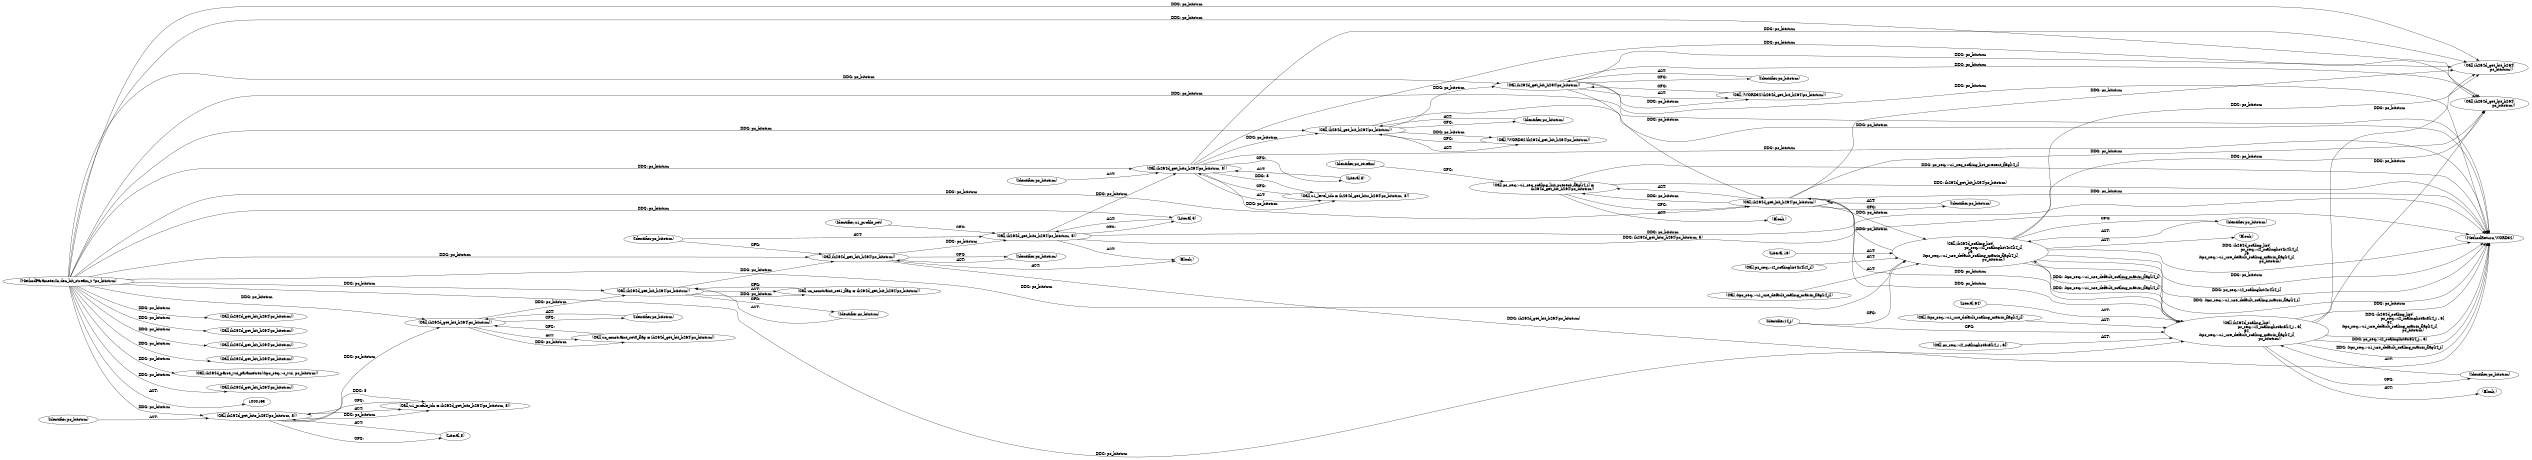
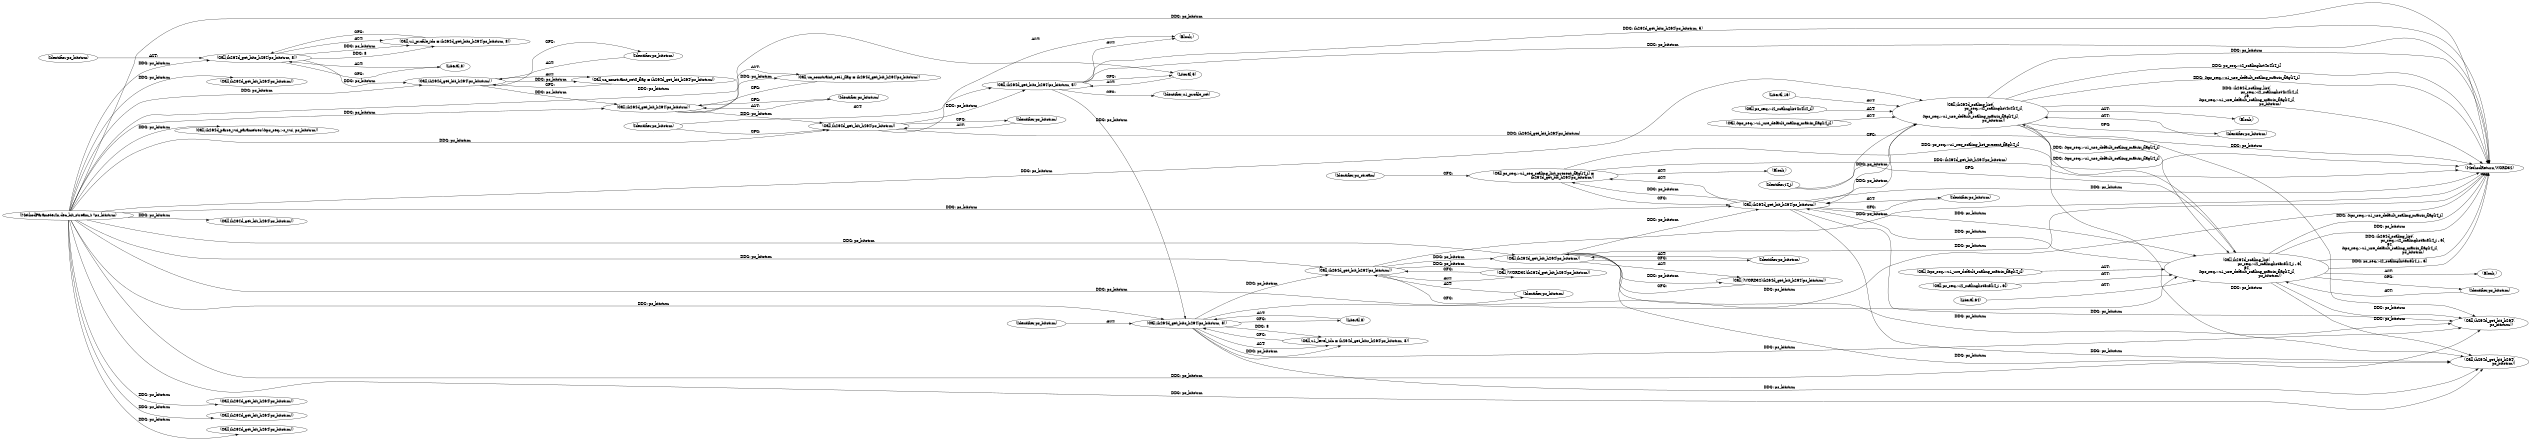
edge "(Identifier,u1_profile_set)" -> "(Call,ih264d_get_bits_h264(ps_bitstrm, 5))": reversed
node "1000163": removed
